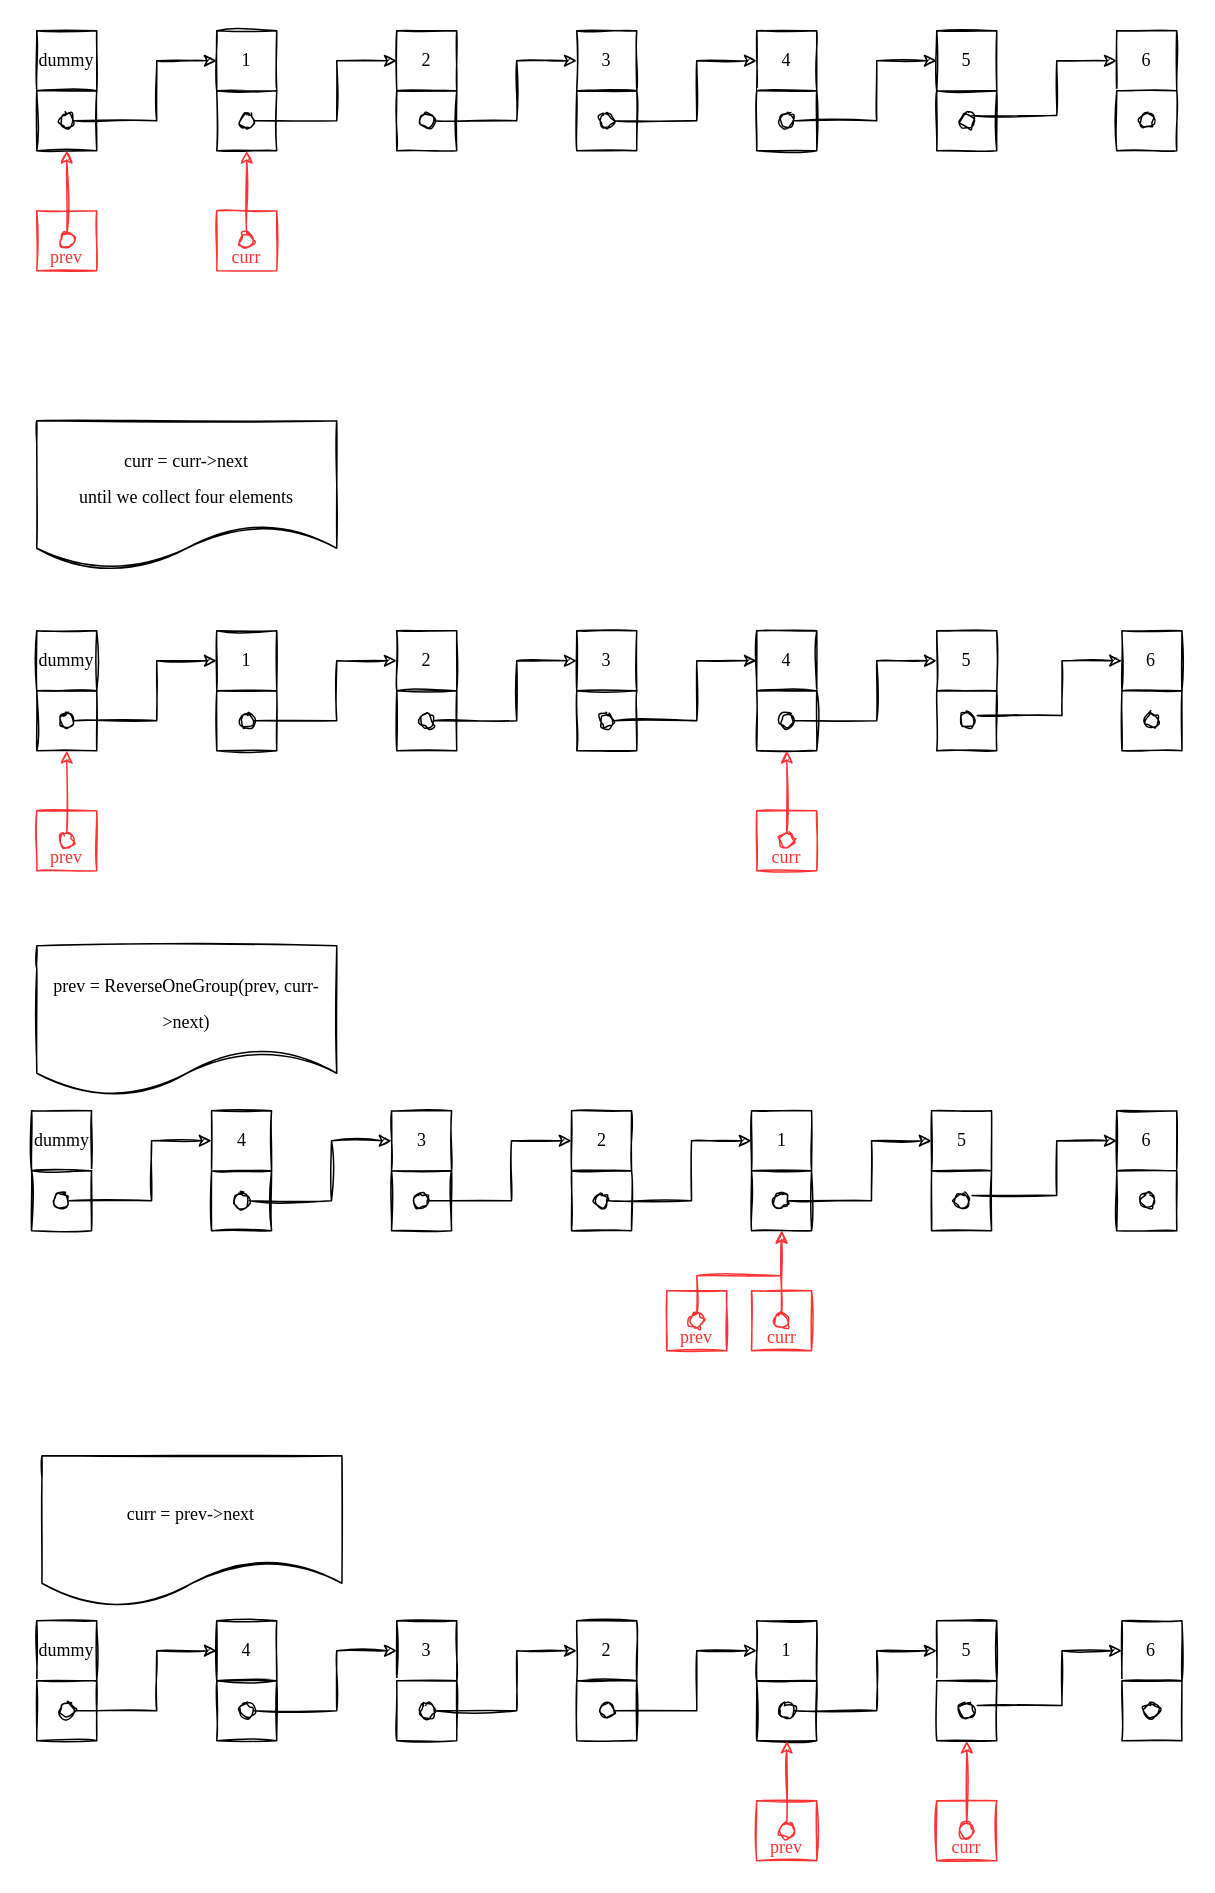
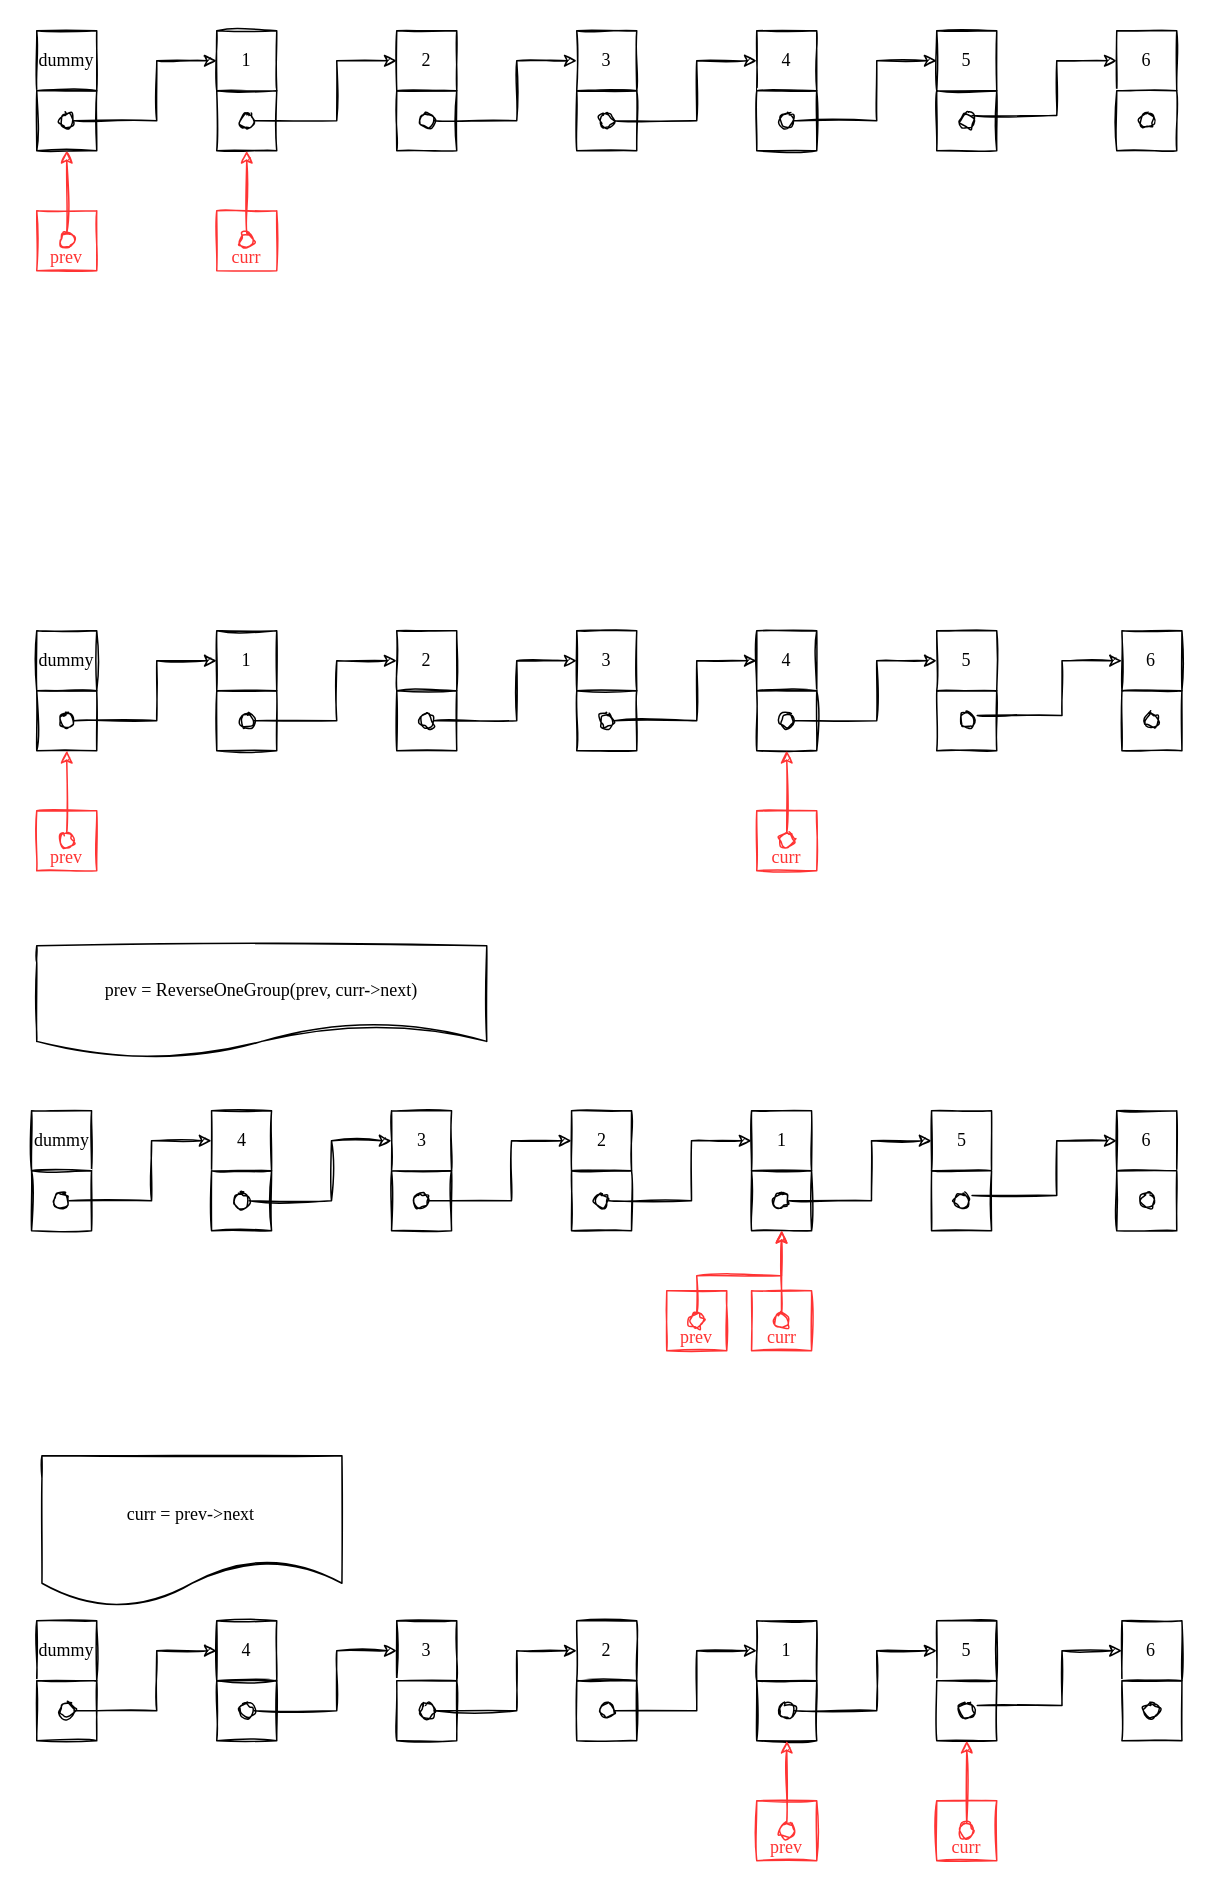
node "curr = curr->next until we collect four elements": removed
node "prev = ReverseOneGroup(prev, curr->next)": size 300x150 -> 450x113
